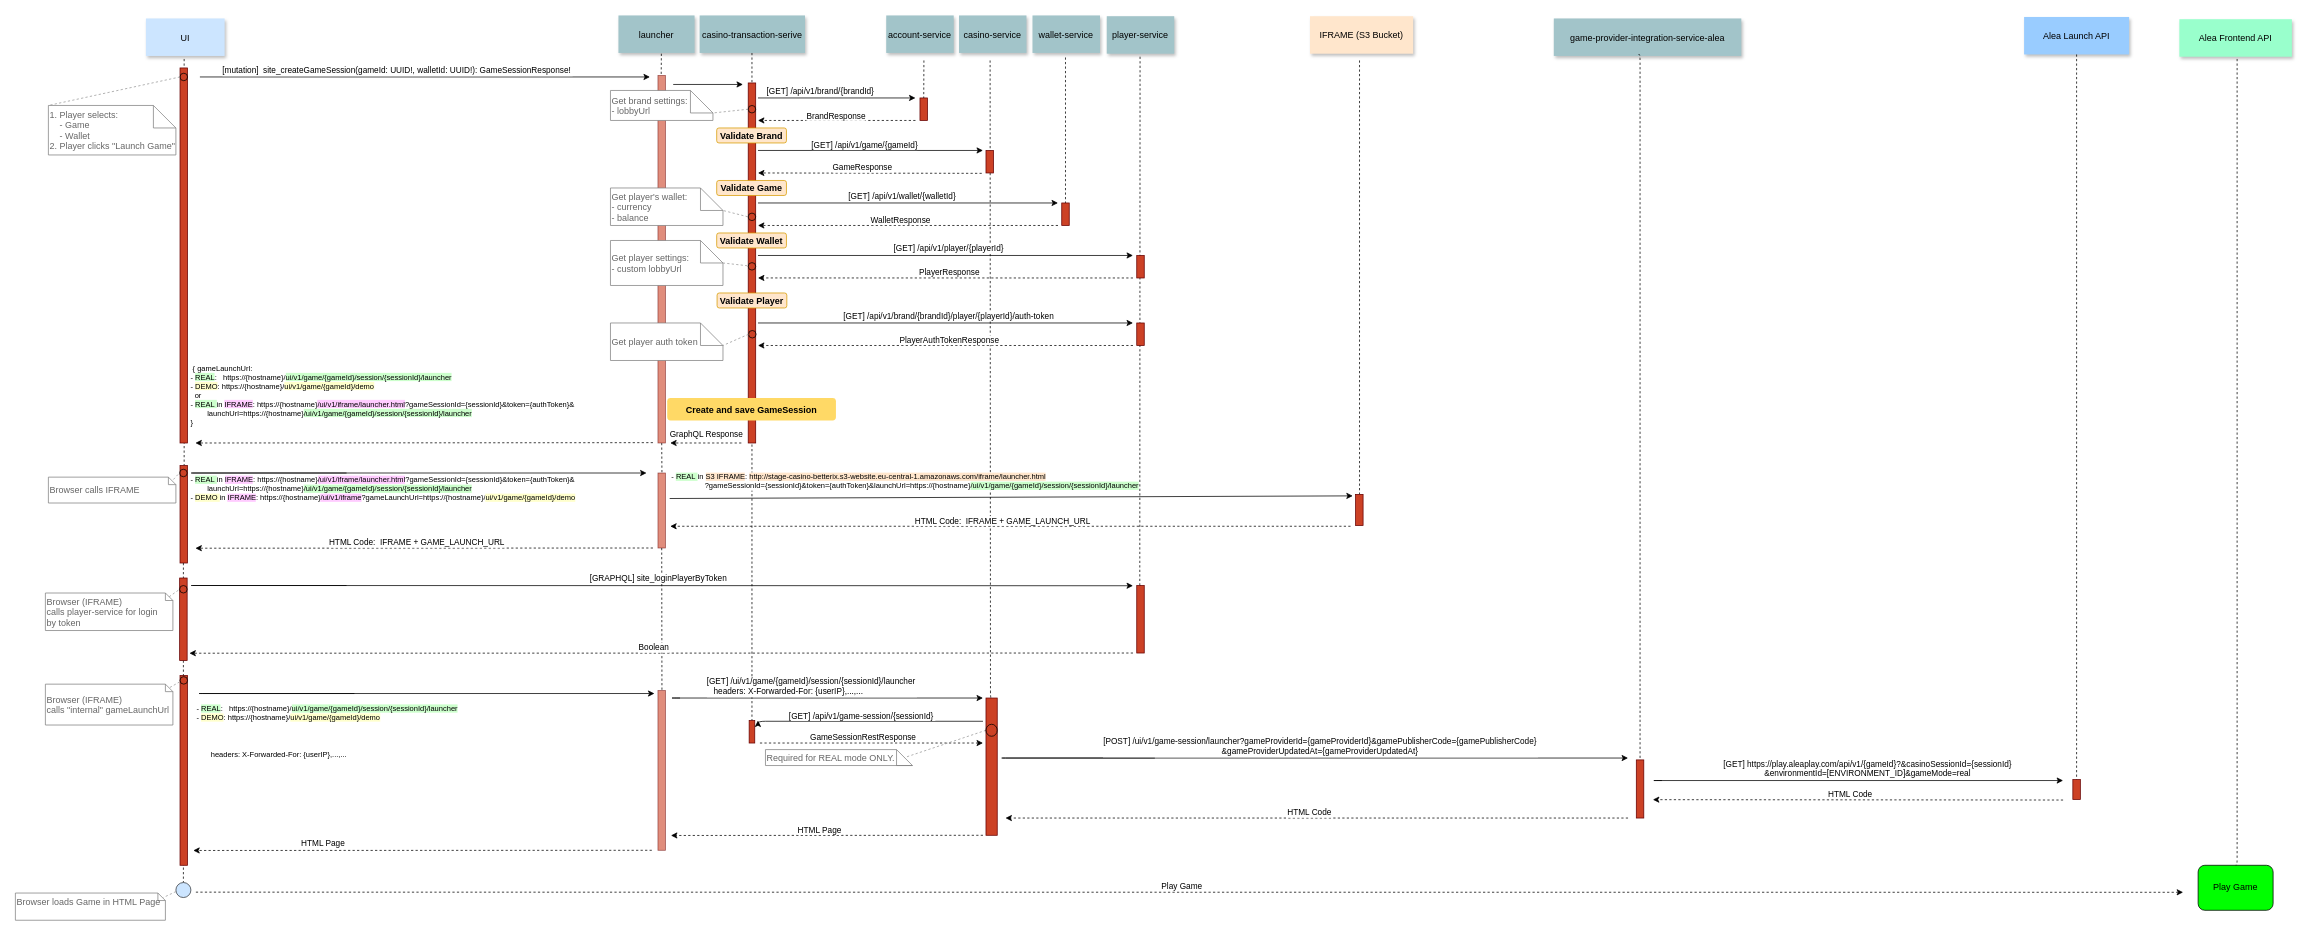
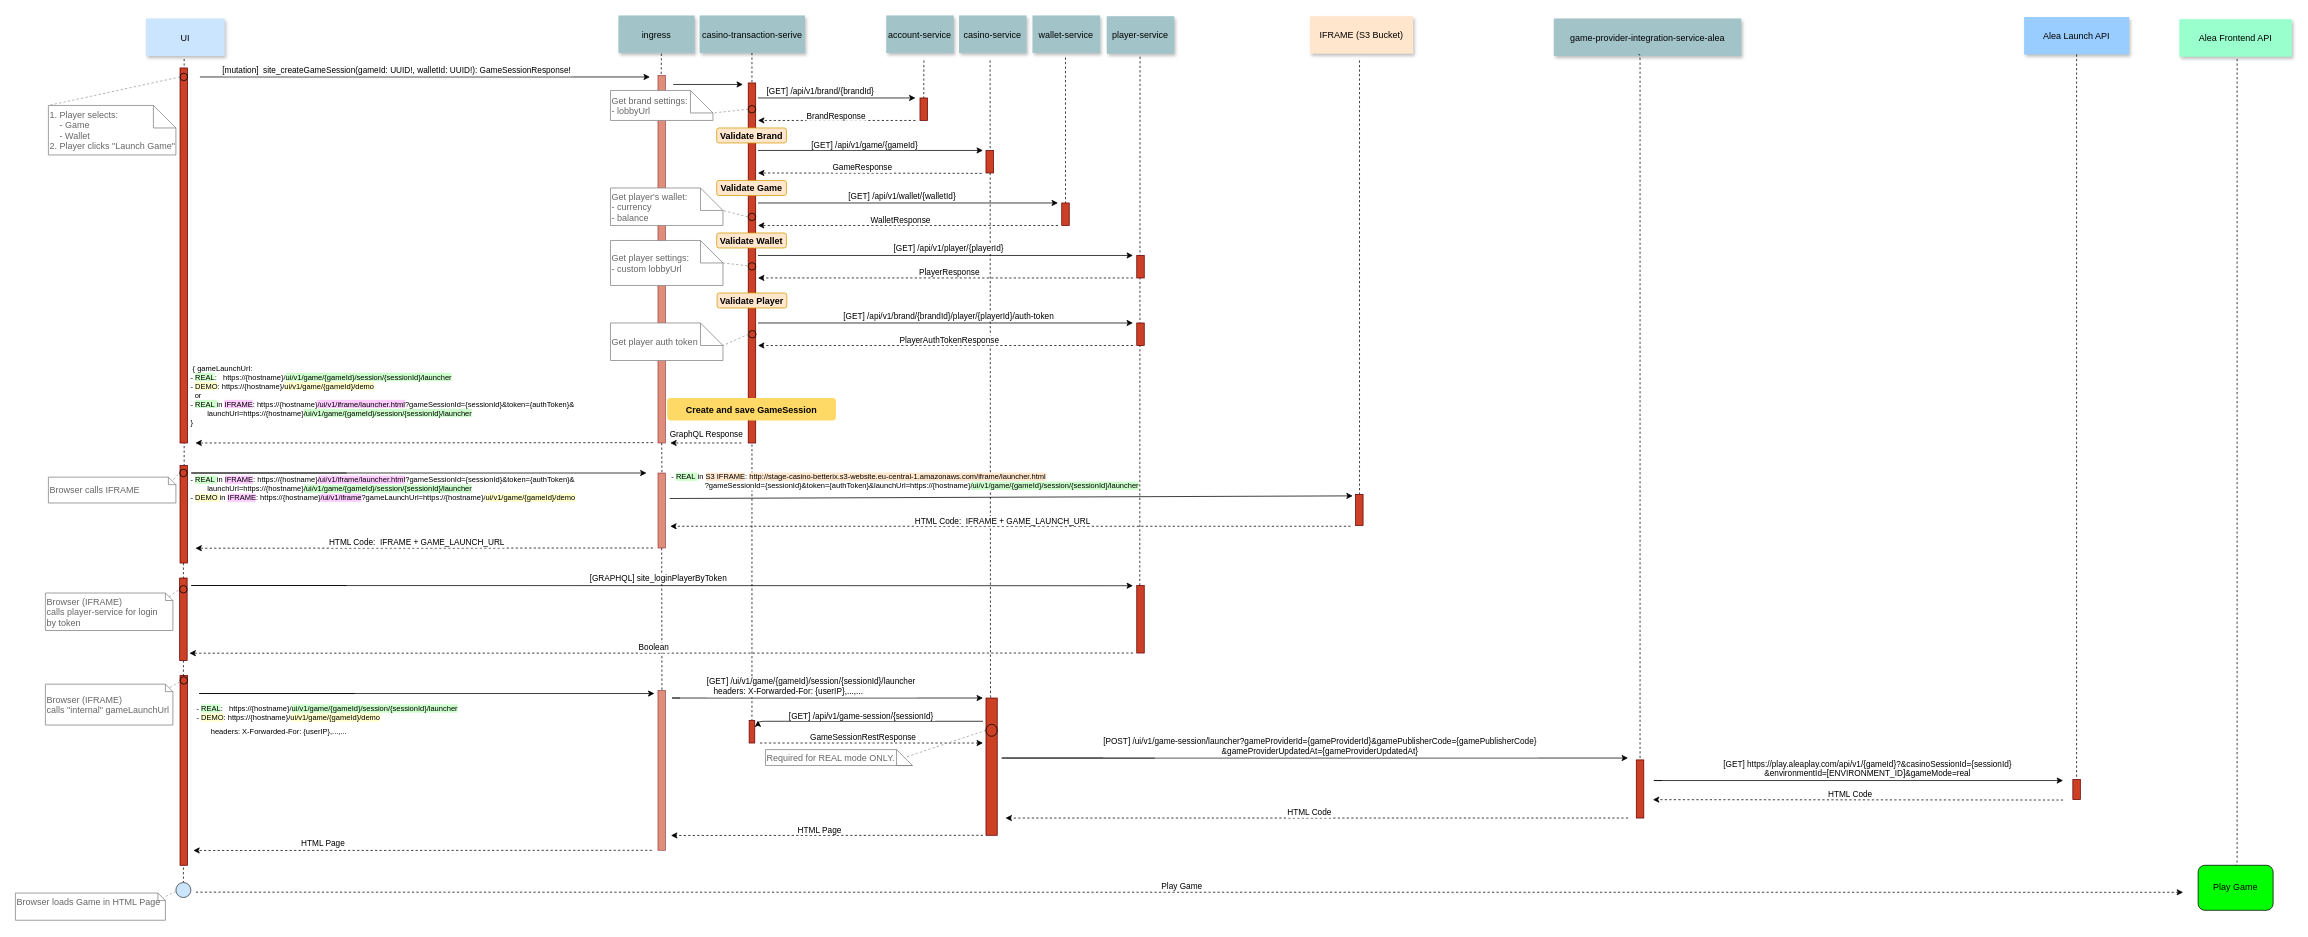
node "launcher": label "launcher" -> "ingress"
node "headers: X-Forwarded-For: {userIP},...,...": moved (288, 751) -> (288, 729)
